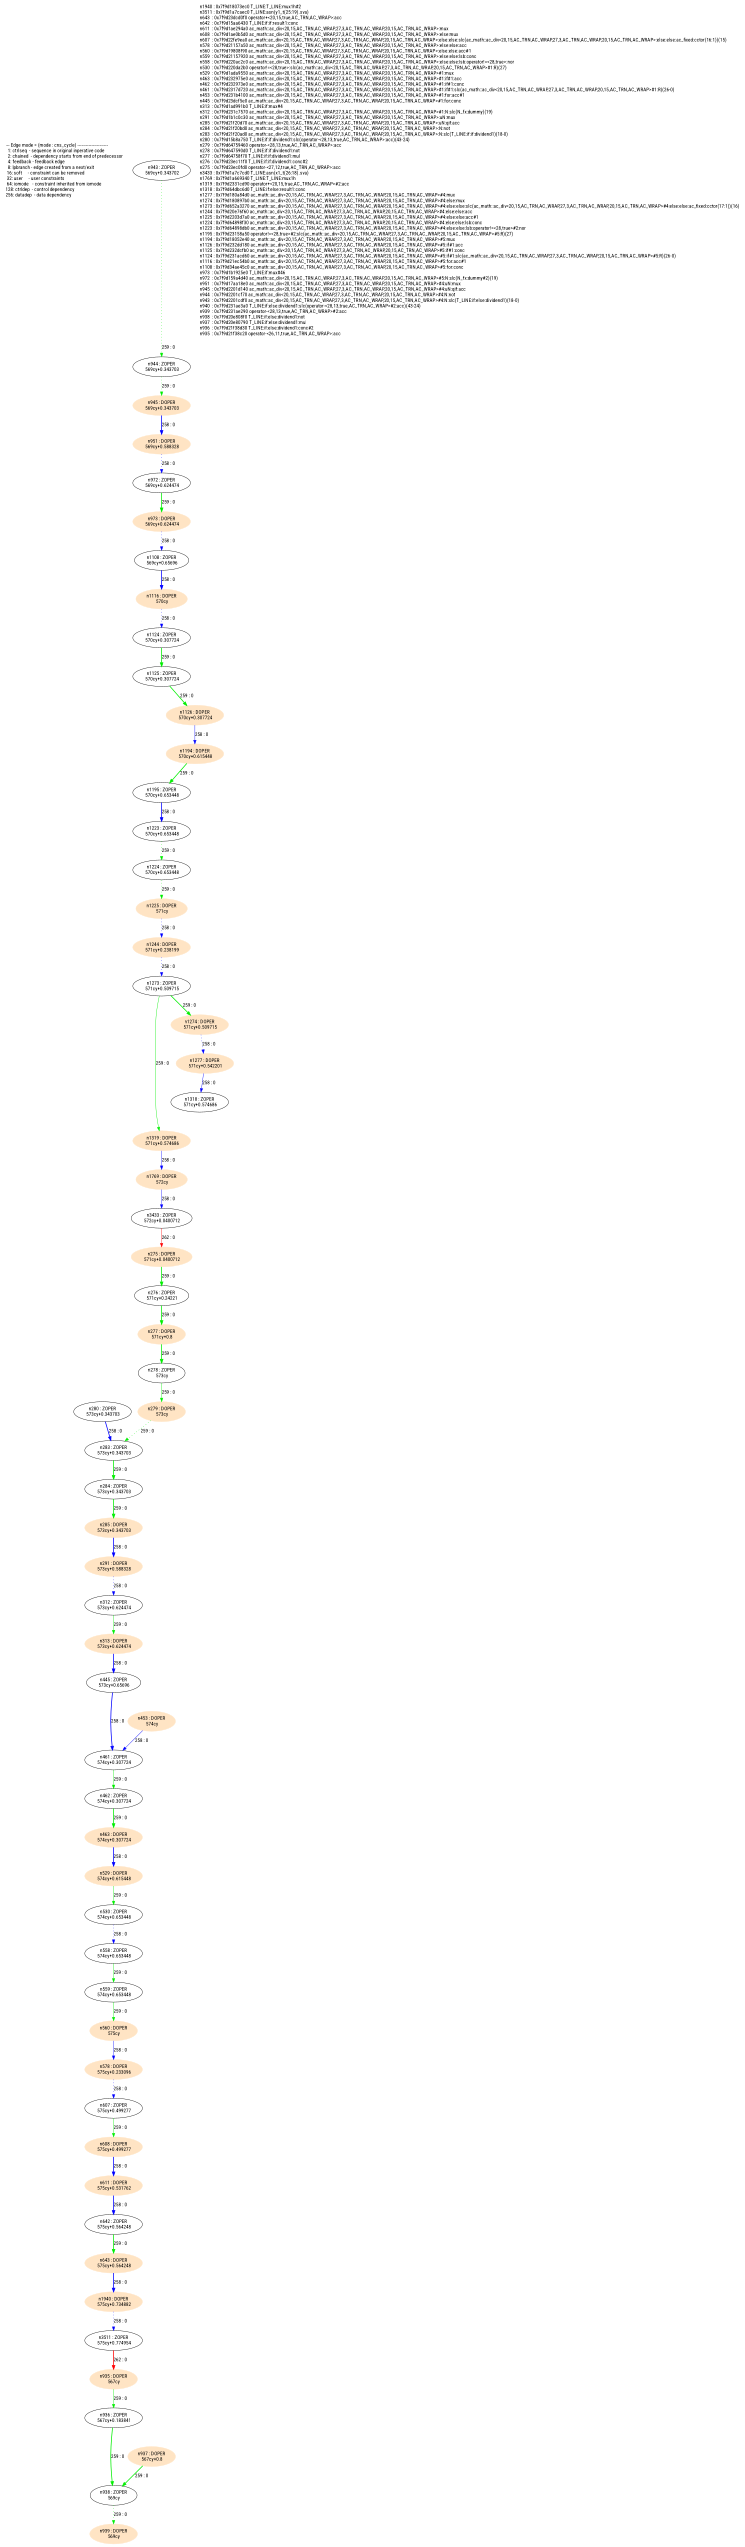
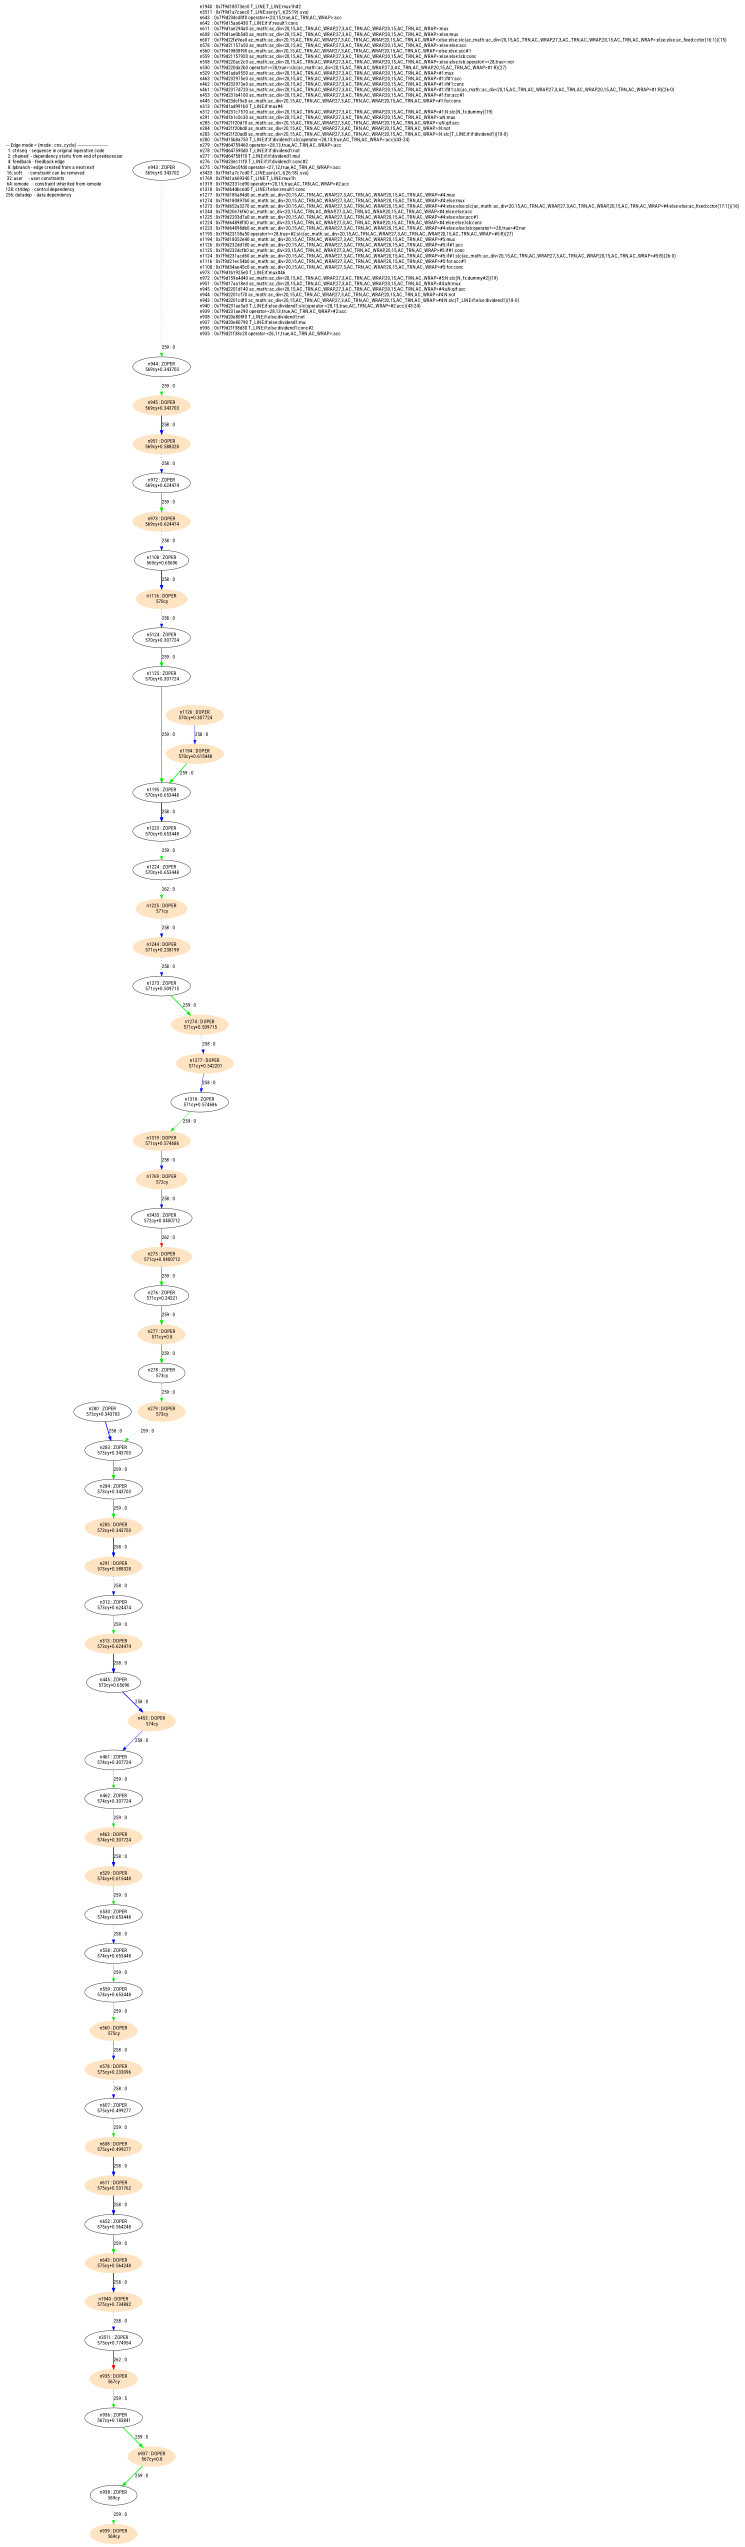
node "n1124 : ZOPER 570cy+0.307724": label "n1124 : ZOPER 570cy+0.307724" -> "n5124 : ZOPER 570cy+0.307724"
edge "n1125 : ZOPER 570cy+0.307724" -> "n1126 : DOPER 570cy+0.307724": now "n1125 : ZOPER 570cy+0.307724" -> "n1195 : ZOPER 570cy+0.653448"
edge "n1224 : ZOPER 570cy+0.653448" -> "n1225 : DOPER 571cy": label "259 : 0" -> "262 : 0"
edge "n1273 : ZOPER 571cy+0.509715" -> "n1319 : DOPER 571cy+0.574686": now "n1318 : ZOPER 571cy+0.574686" -> "n1319 : DOPER 571cy+0.574686"
edge "n445 : ZOPER 573cy+0.65696" -> "n461 : ZOPER 574cy+0.307724": now "n445 : ZOPER 573cy+0.65696" -> "n453 : DOPER 574cy"
edge "n462 : ZOPER 574cy+0.307724" -> "n463 : DOPER 574cy+0.307724": style bold -> solid
node "n642 : ZOPER 575cy+0.564248": label "n642 : ZOPER 575cy+0.564248" -> "n652 : ZOPER 575cy+0.564248"
edge "n935 : DOPER 567cy" -> "n936 : ZOPER 567cy+0.183841": label "259 : 0" -> "259 : 5"
edge "n936 : ZOPER 567cy+0.183841" -> "n938 : ZOPER 569cy": now "n936 : ZOPER 567cy+0.183841" -> "n937 : DOPER 567cy+0.8"
